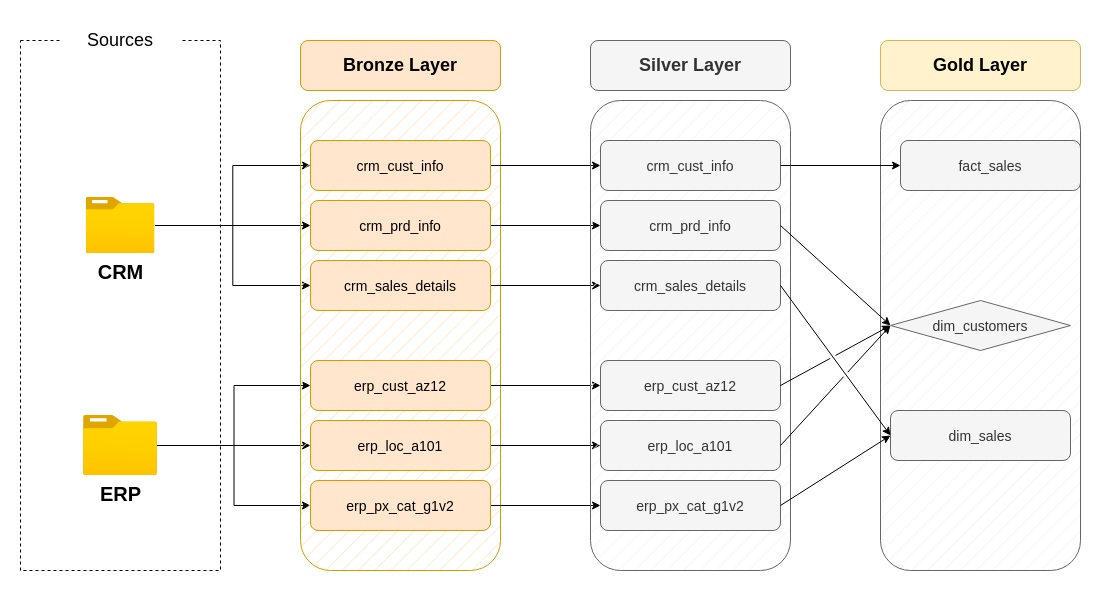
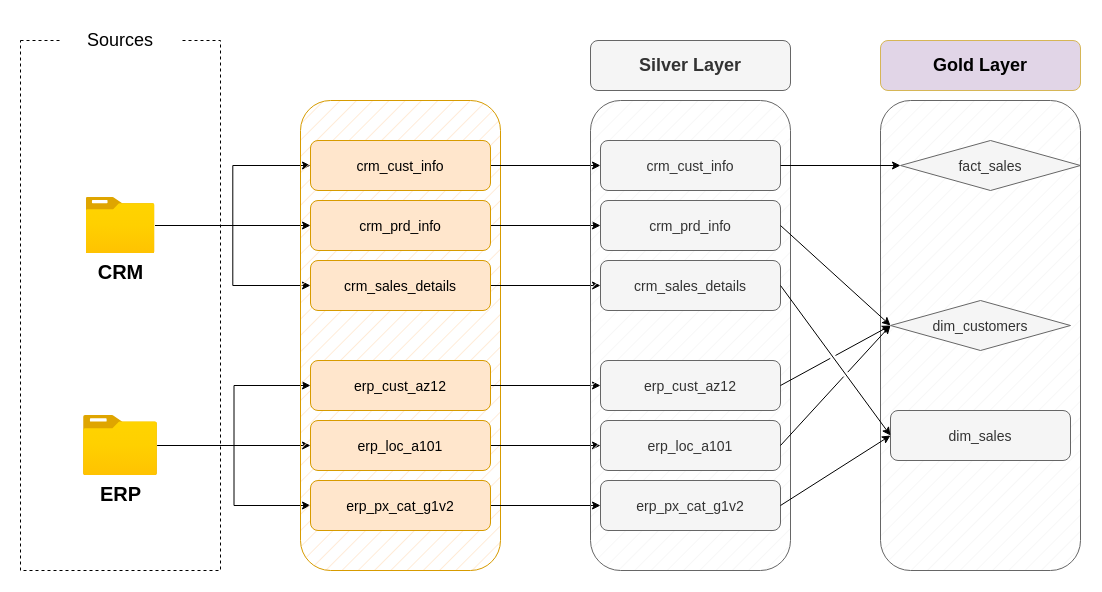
node "Bronze Layer": removed
node "Gold Layer": fillcolor #fff2cc -> #e1d5e7
node "fact_sales": shape rounded rectangle -> diamond
